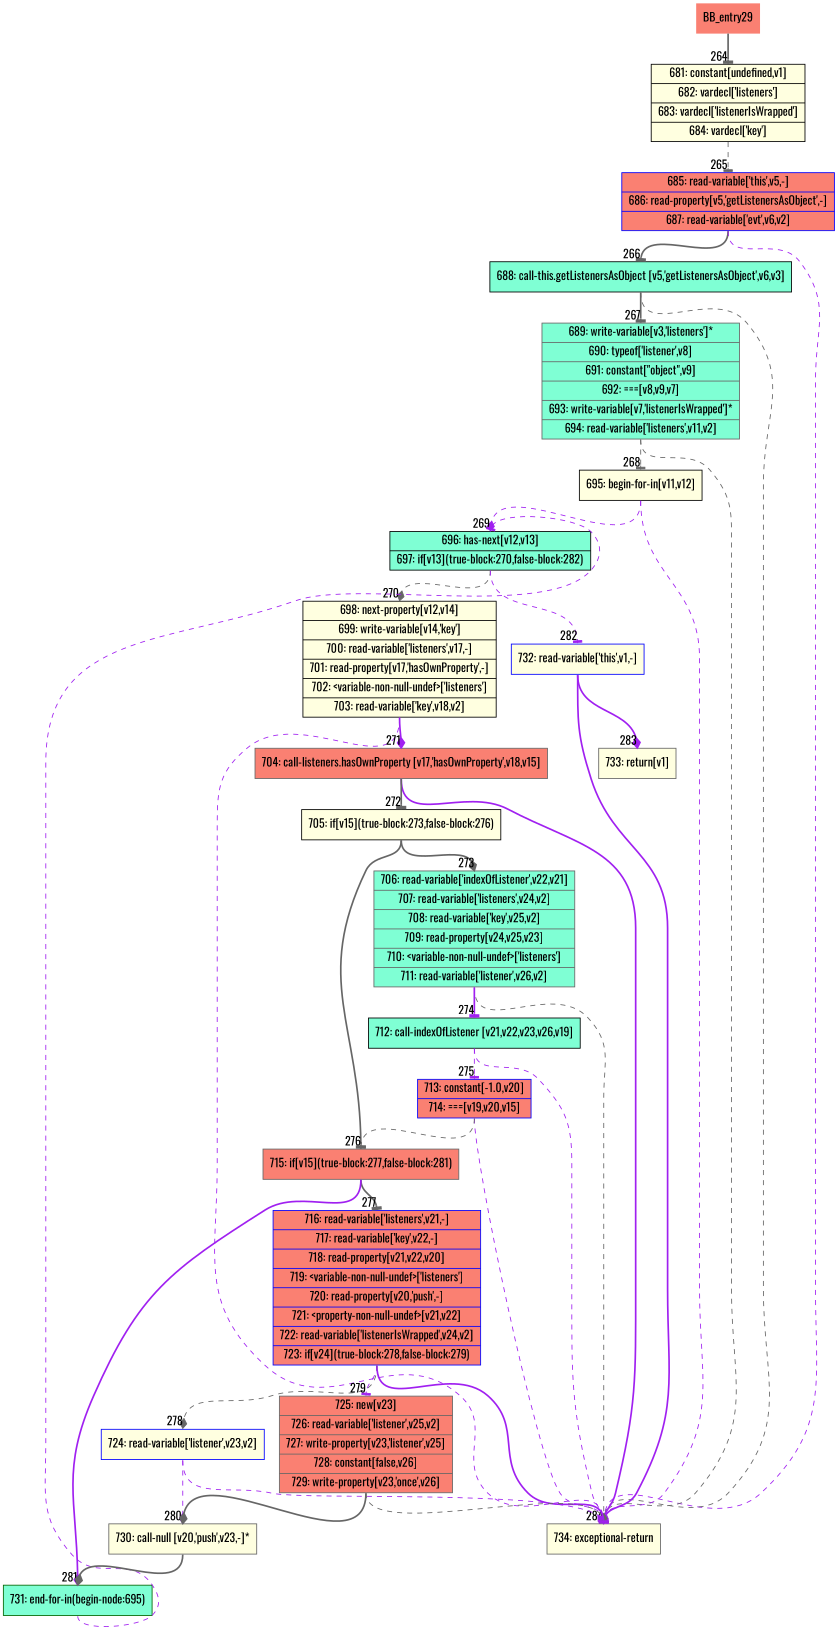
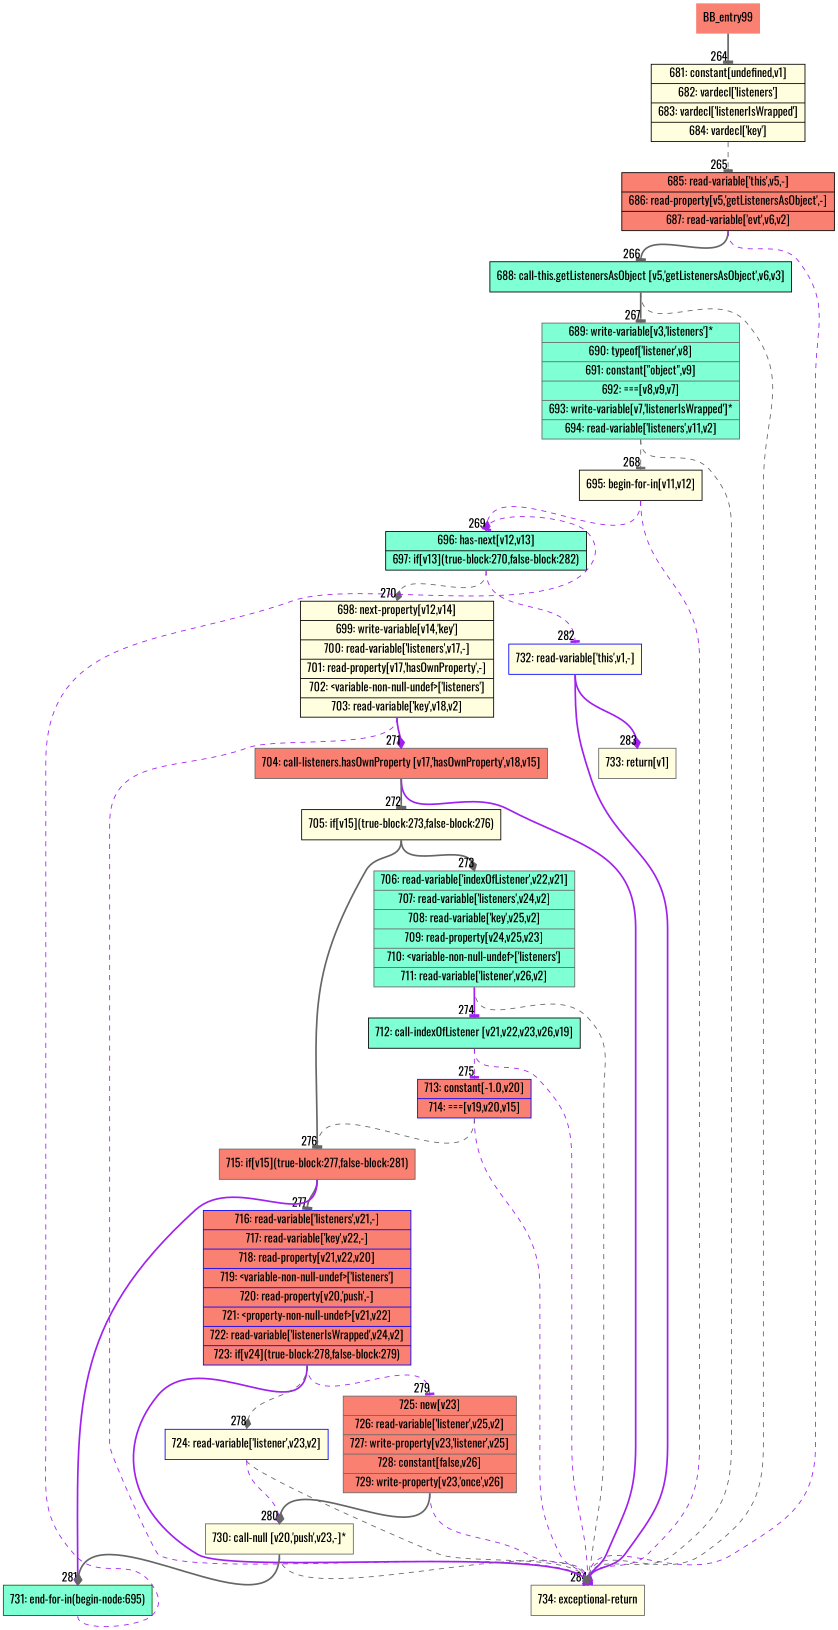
node "BB_entry29": label "BB_entry29" -> "BB_entry99"
node "685: read-variable['this',v5,-]": color blue -> black
edge "724: read-variable['listener',v23,v2]" -> "734: exceptional-return": color purple -> gray40
edge "725: new[v23]" -> "734: exceptional-return": color gray40 -> purple
edge "730: call-null [v20,'push',v23,-]*" -> "734: exceptional-return": added
